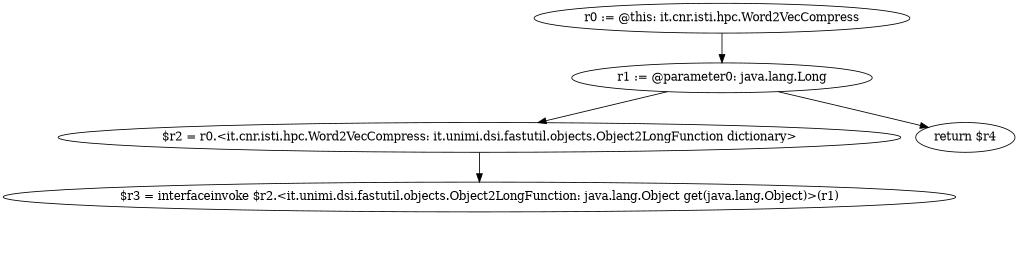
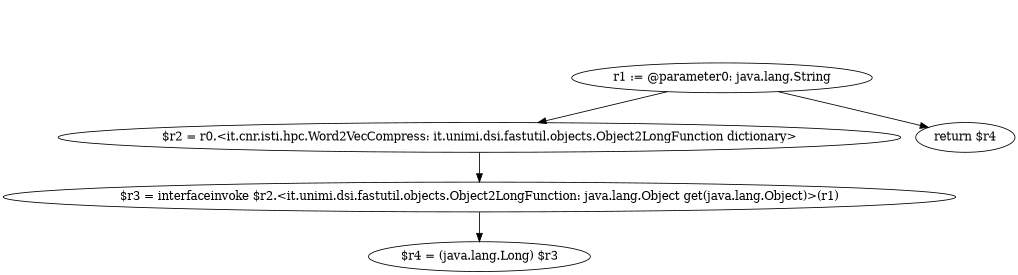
node "r0 := @this: it.cnr.isti.hpc.Word2VecCompress": removed
node "r1 := @parameter0: java.lang.Long": label "r1 := @parameter0: java.lang.Long" -> "r1 := @parameter0: java.lang.String"
node "$r4 = (java.lang.Long) $r3": added
